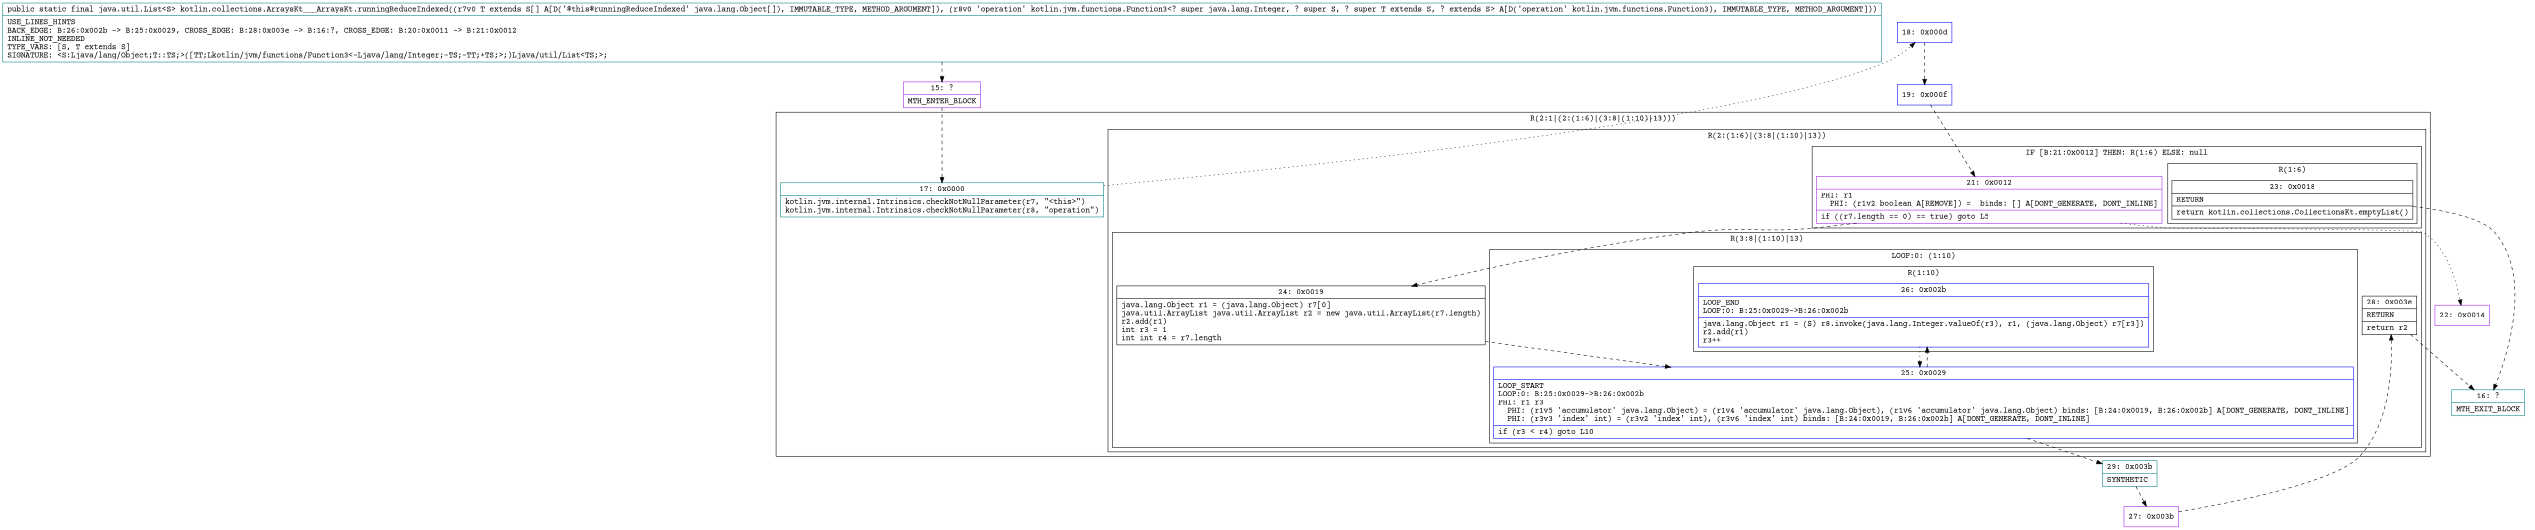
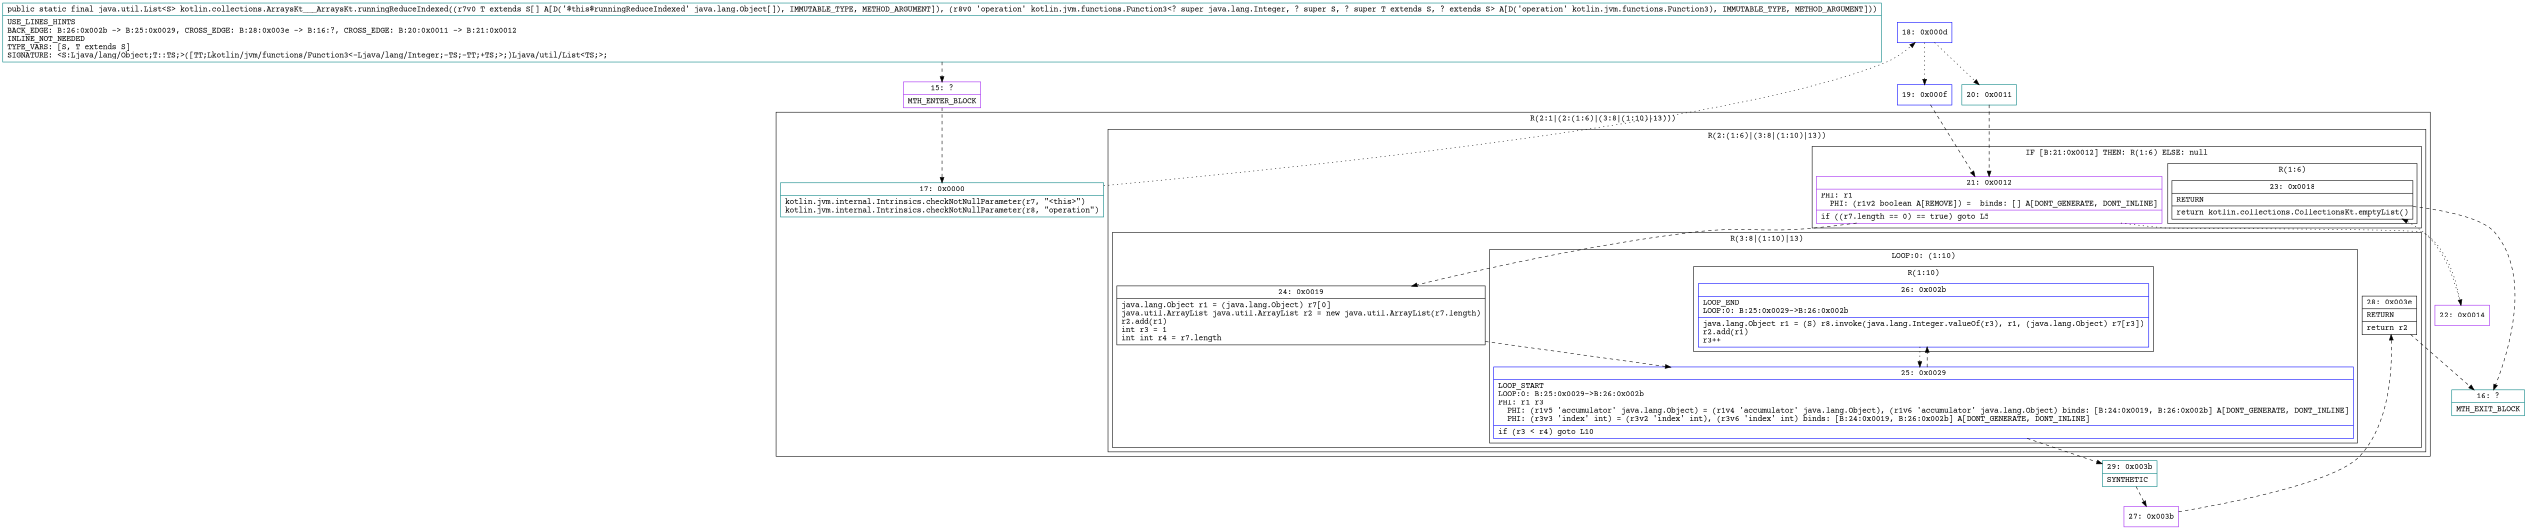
edge "18: 0x000d" -> "19: 0x000f": style dashed -> dotted
node "20: 0x0011": added
edge "22: 0x0014" -> "23: 0x0018": added
